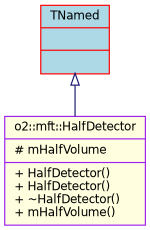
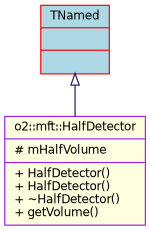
node "o2::mft::HalfDetector": text "+ mHalfVolume()" -> "+ getVolume()"
